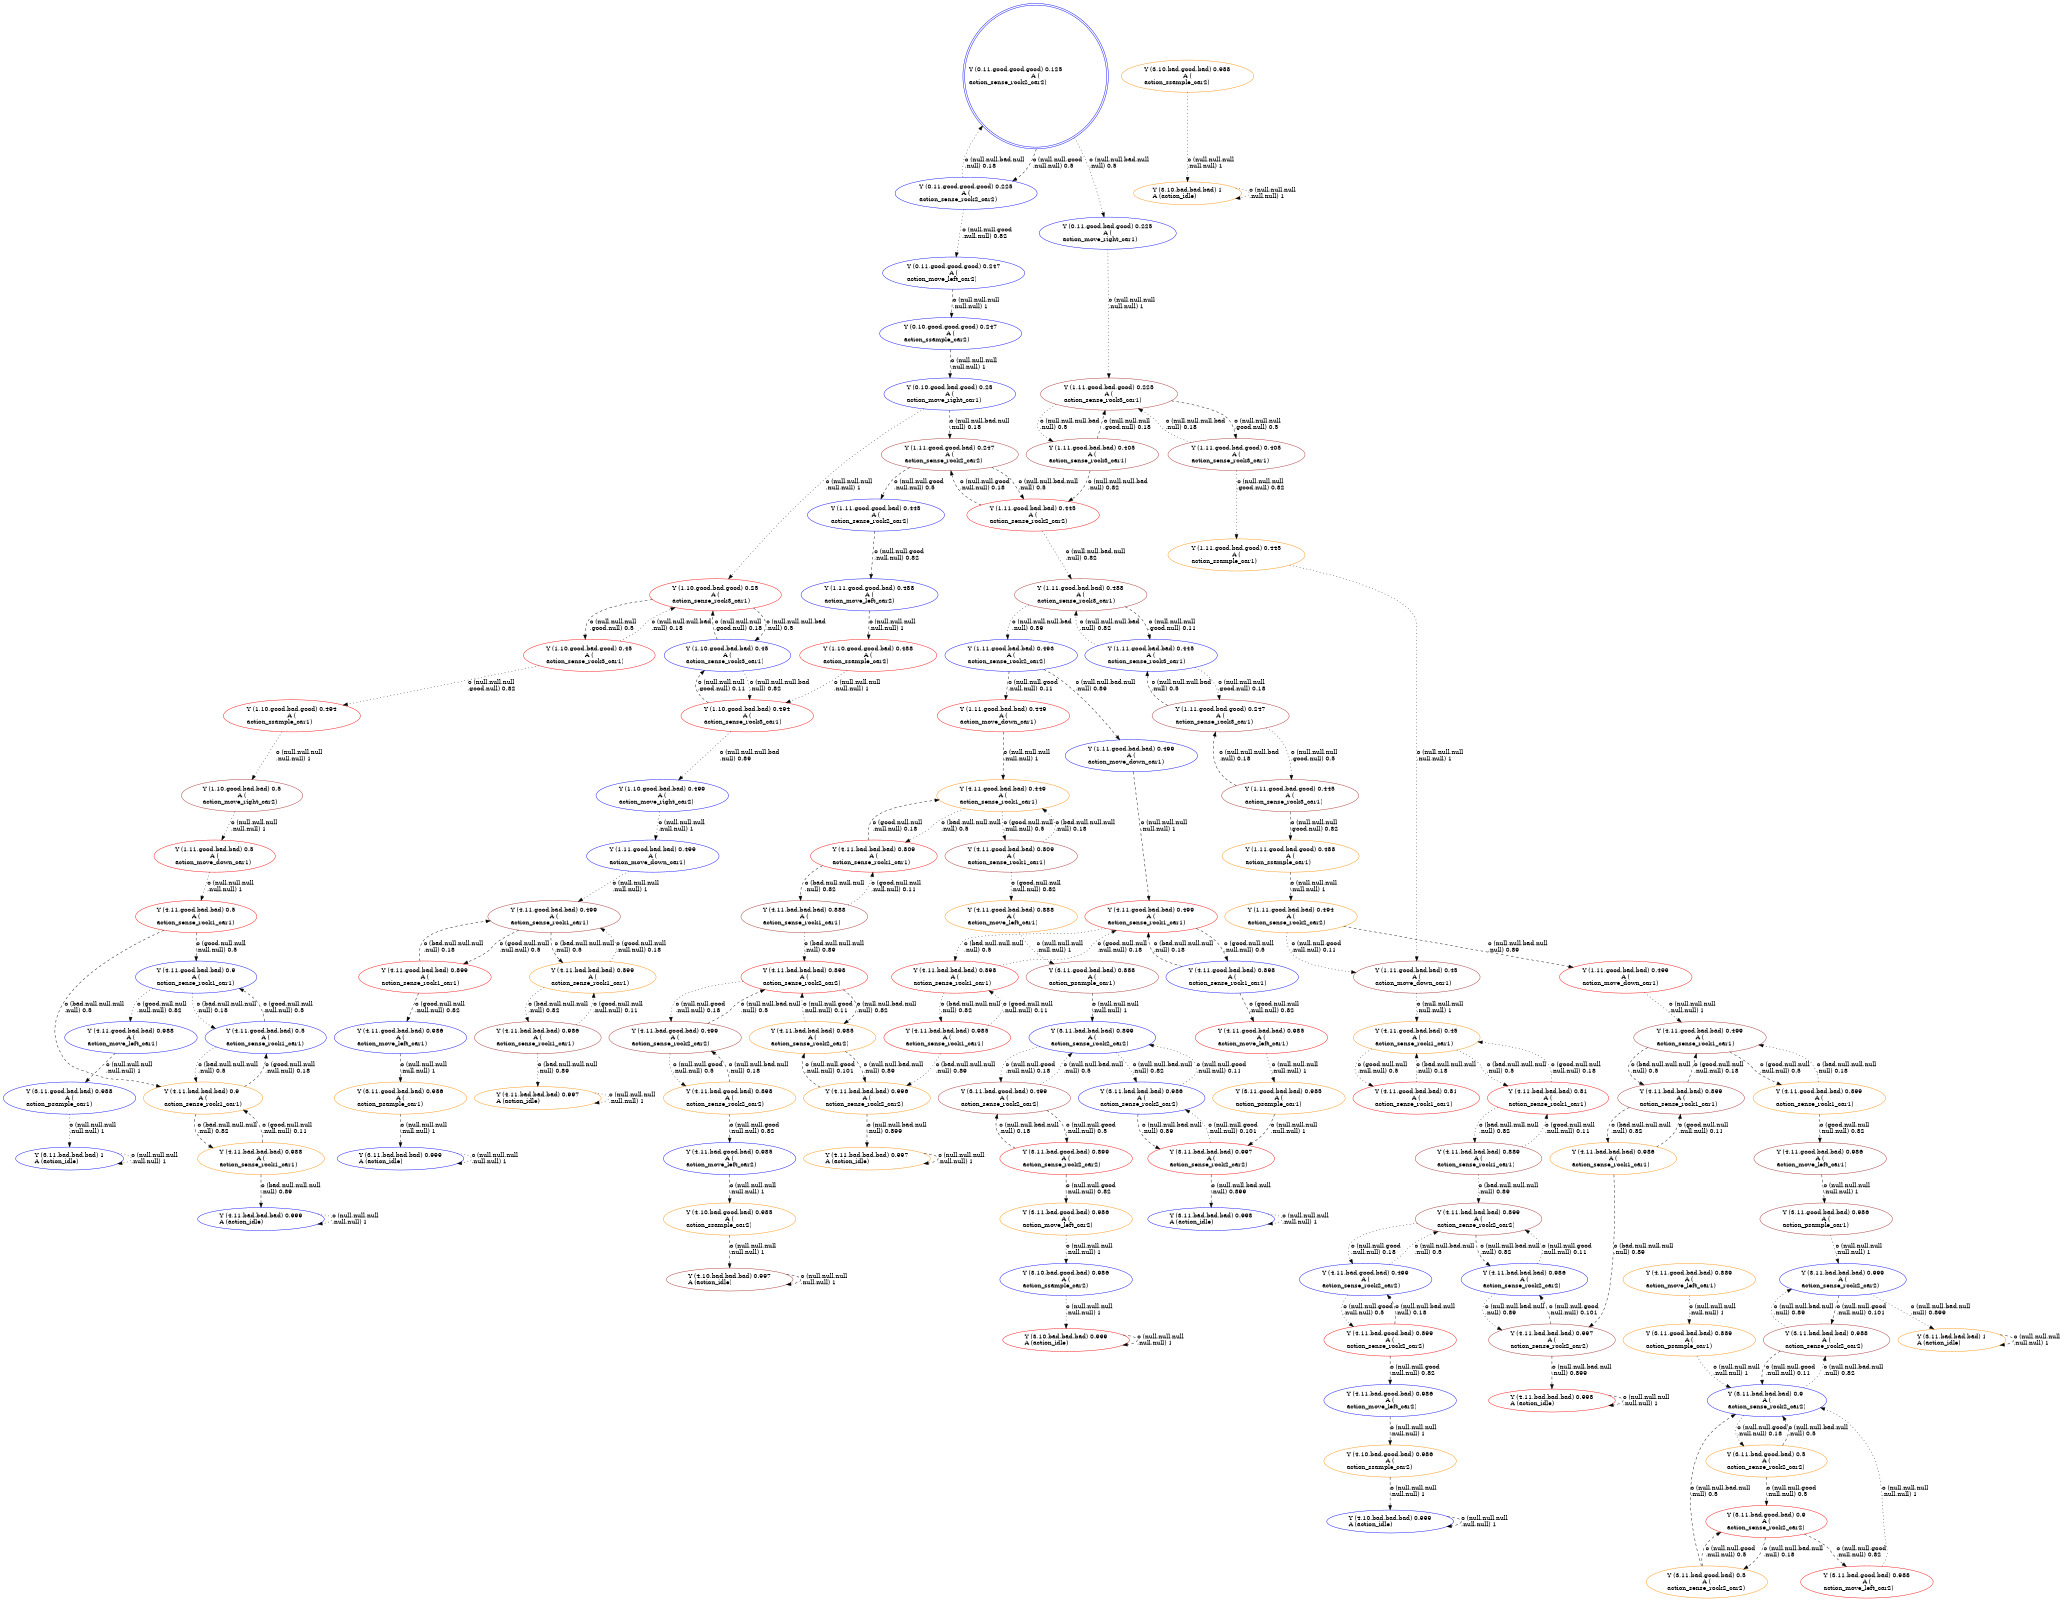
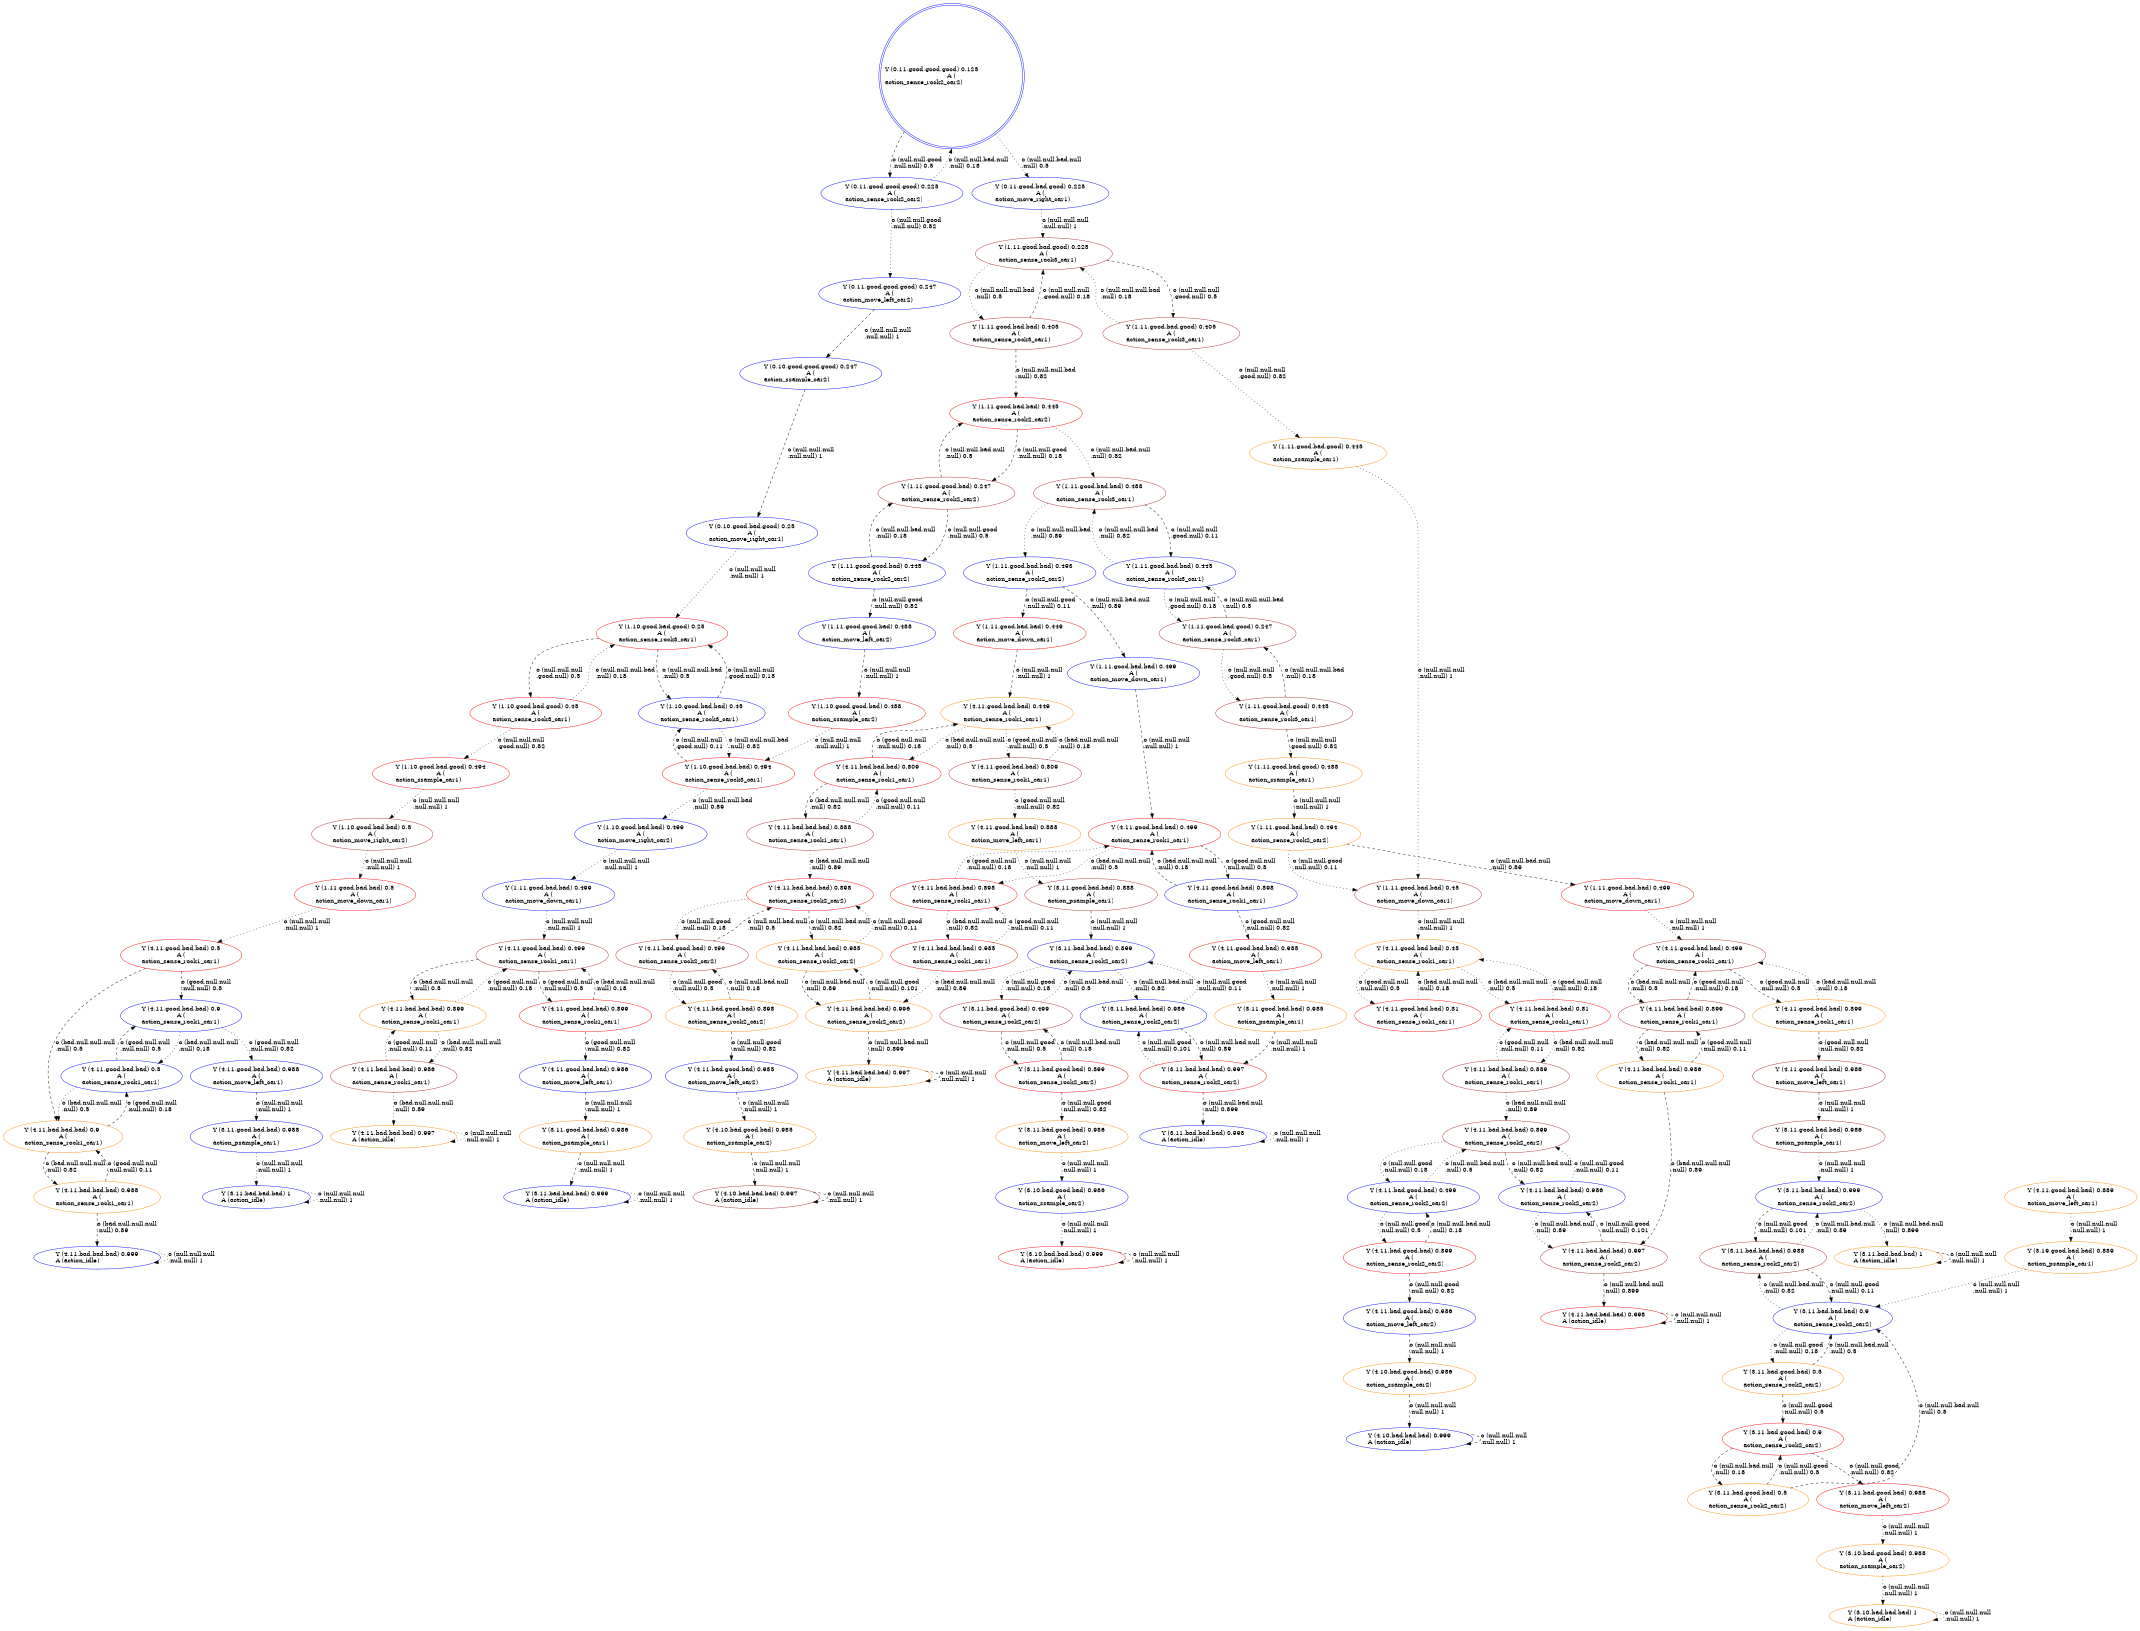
edge "Y (0,10,good,bad,good) 0.25 A ( action_move_right_car1)" -> "Y (1,11,good,good,bad) 0.247 A ( action_sense_rock2_car2)": now "Y (1,11,good,good,bad) 0.445 A ( action_sense_rock2_car2)" -> "Y (1,11,good,good,bad) 0.247 A ( action_sense_rock2_car2)"
node "Y (3,11,good,bad,bad) 0.889 A ( action_psample_car1)": label "Y (3,11,good,bad,bad) 0.889 A ( action_psample_car1)" -> "Y (3,19,good,bad,bad) 0.889 A ( action_psample_car1)"
edge "Y (3,11,bad,good,bad) 0.988 A ( action_move_left_car2)" -> "Y (3,11,bad,bad,bad) 0.9 A ( action_sense_rock2_car2)": now "Y (3,11,bad,good,bad) 0.988 A ( action_move_left_car2)" -> "Y (3,10,bad,good,bad) 0.988 A ( action_ssample_car2)"
